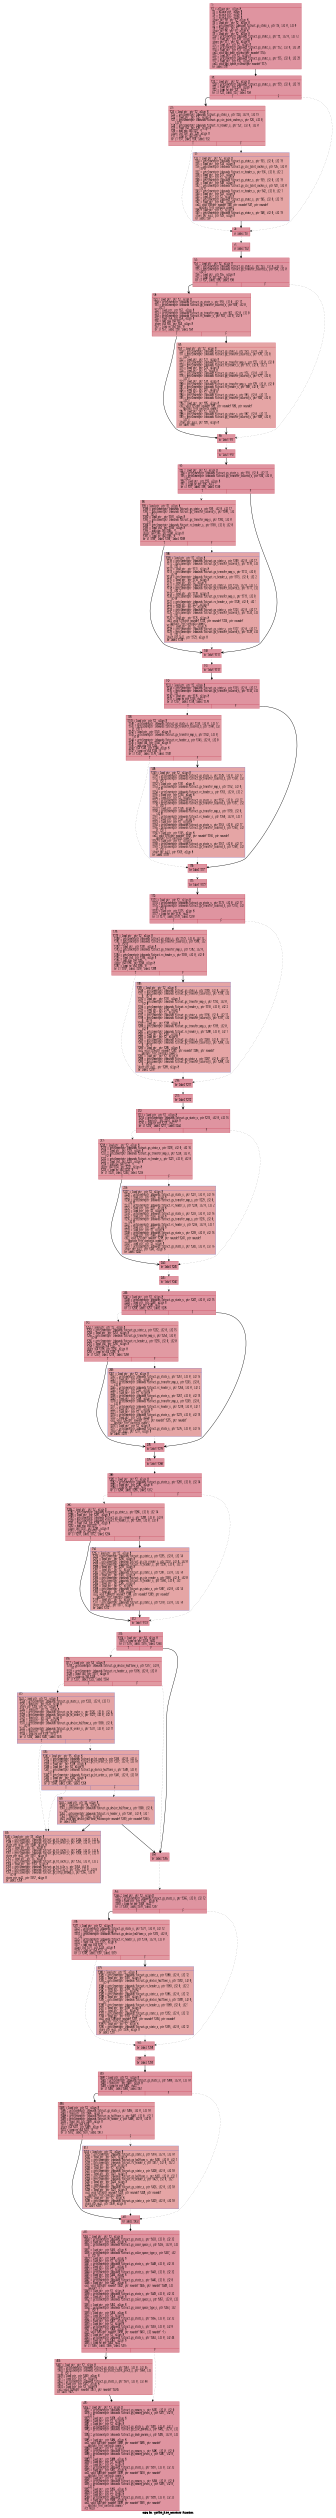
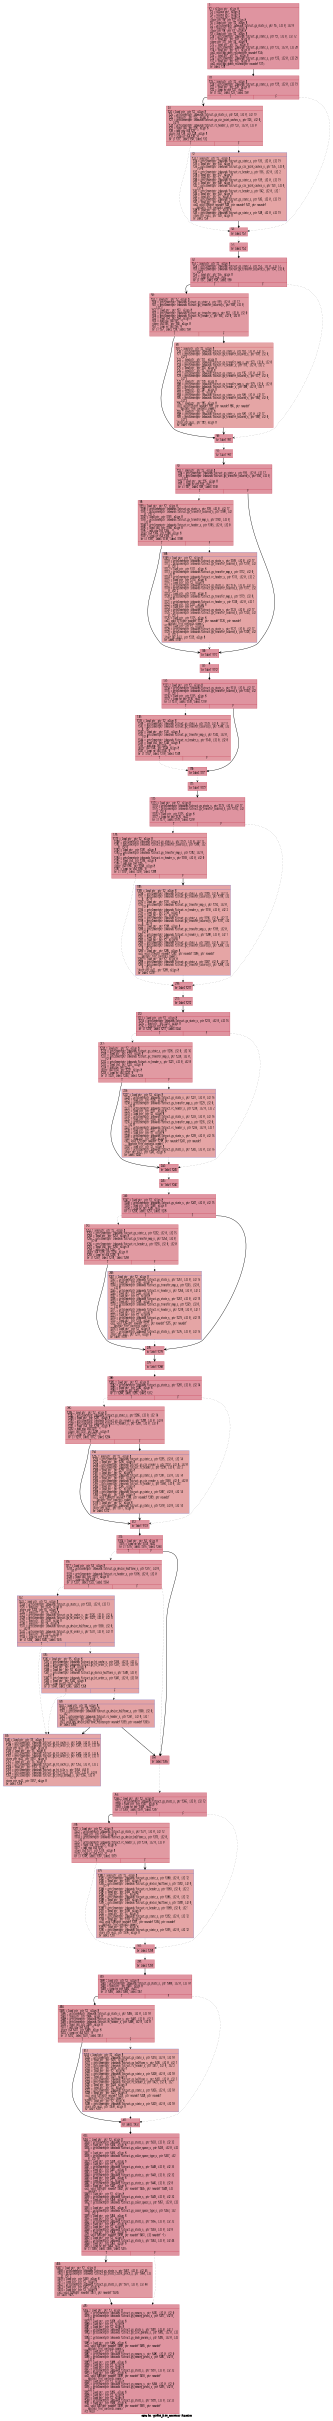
node "148:": removed
